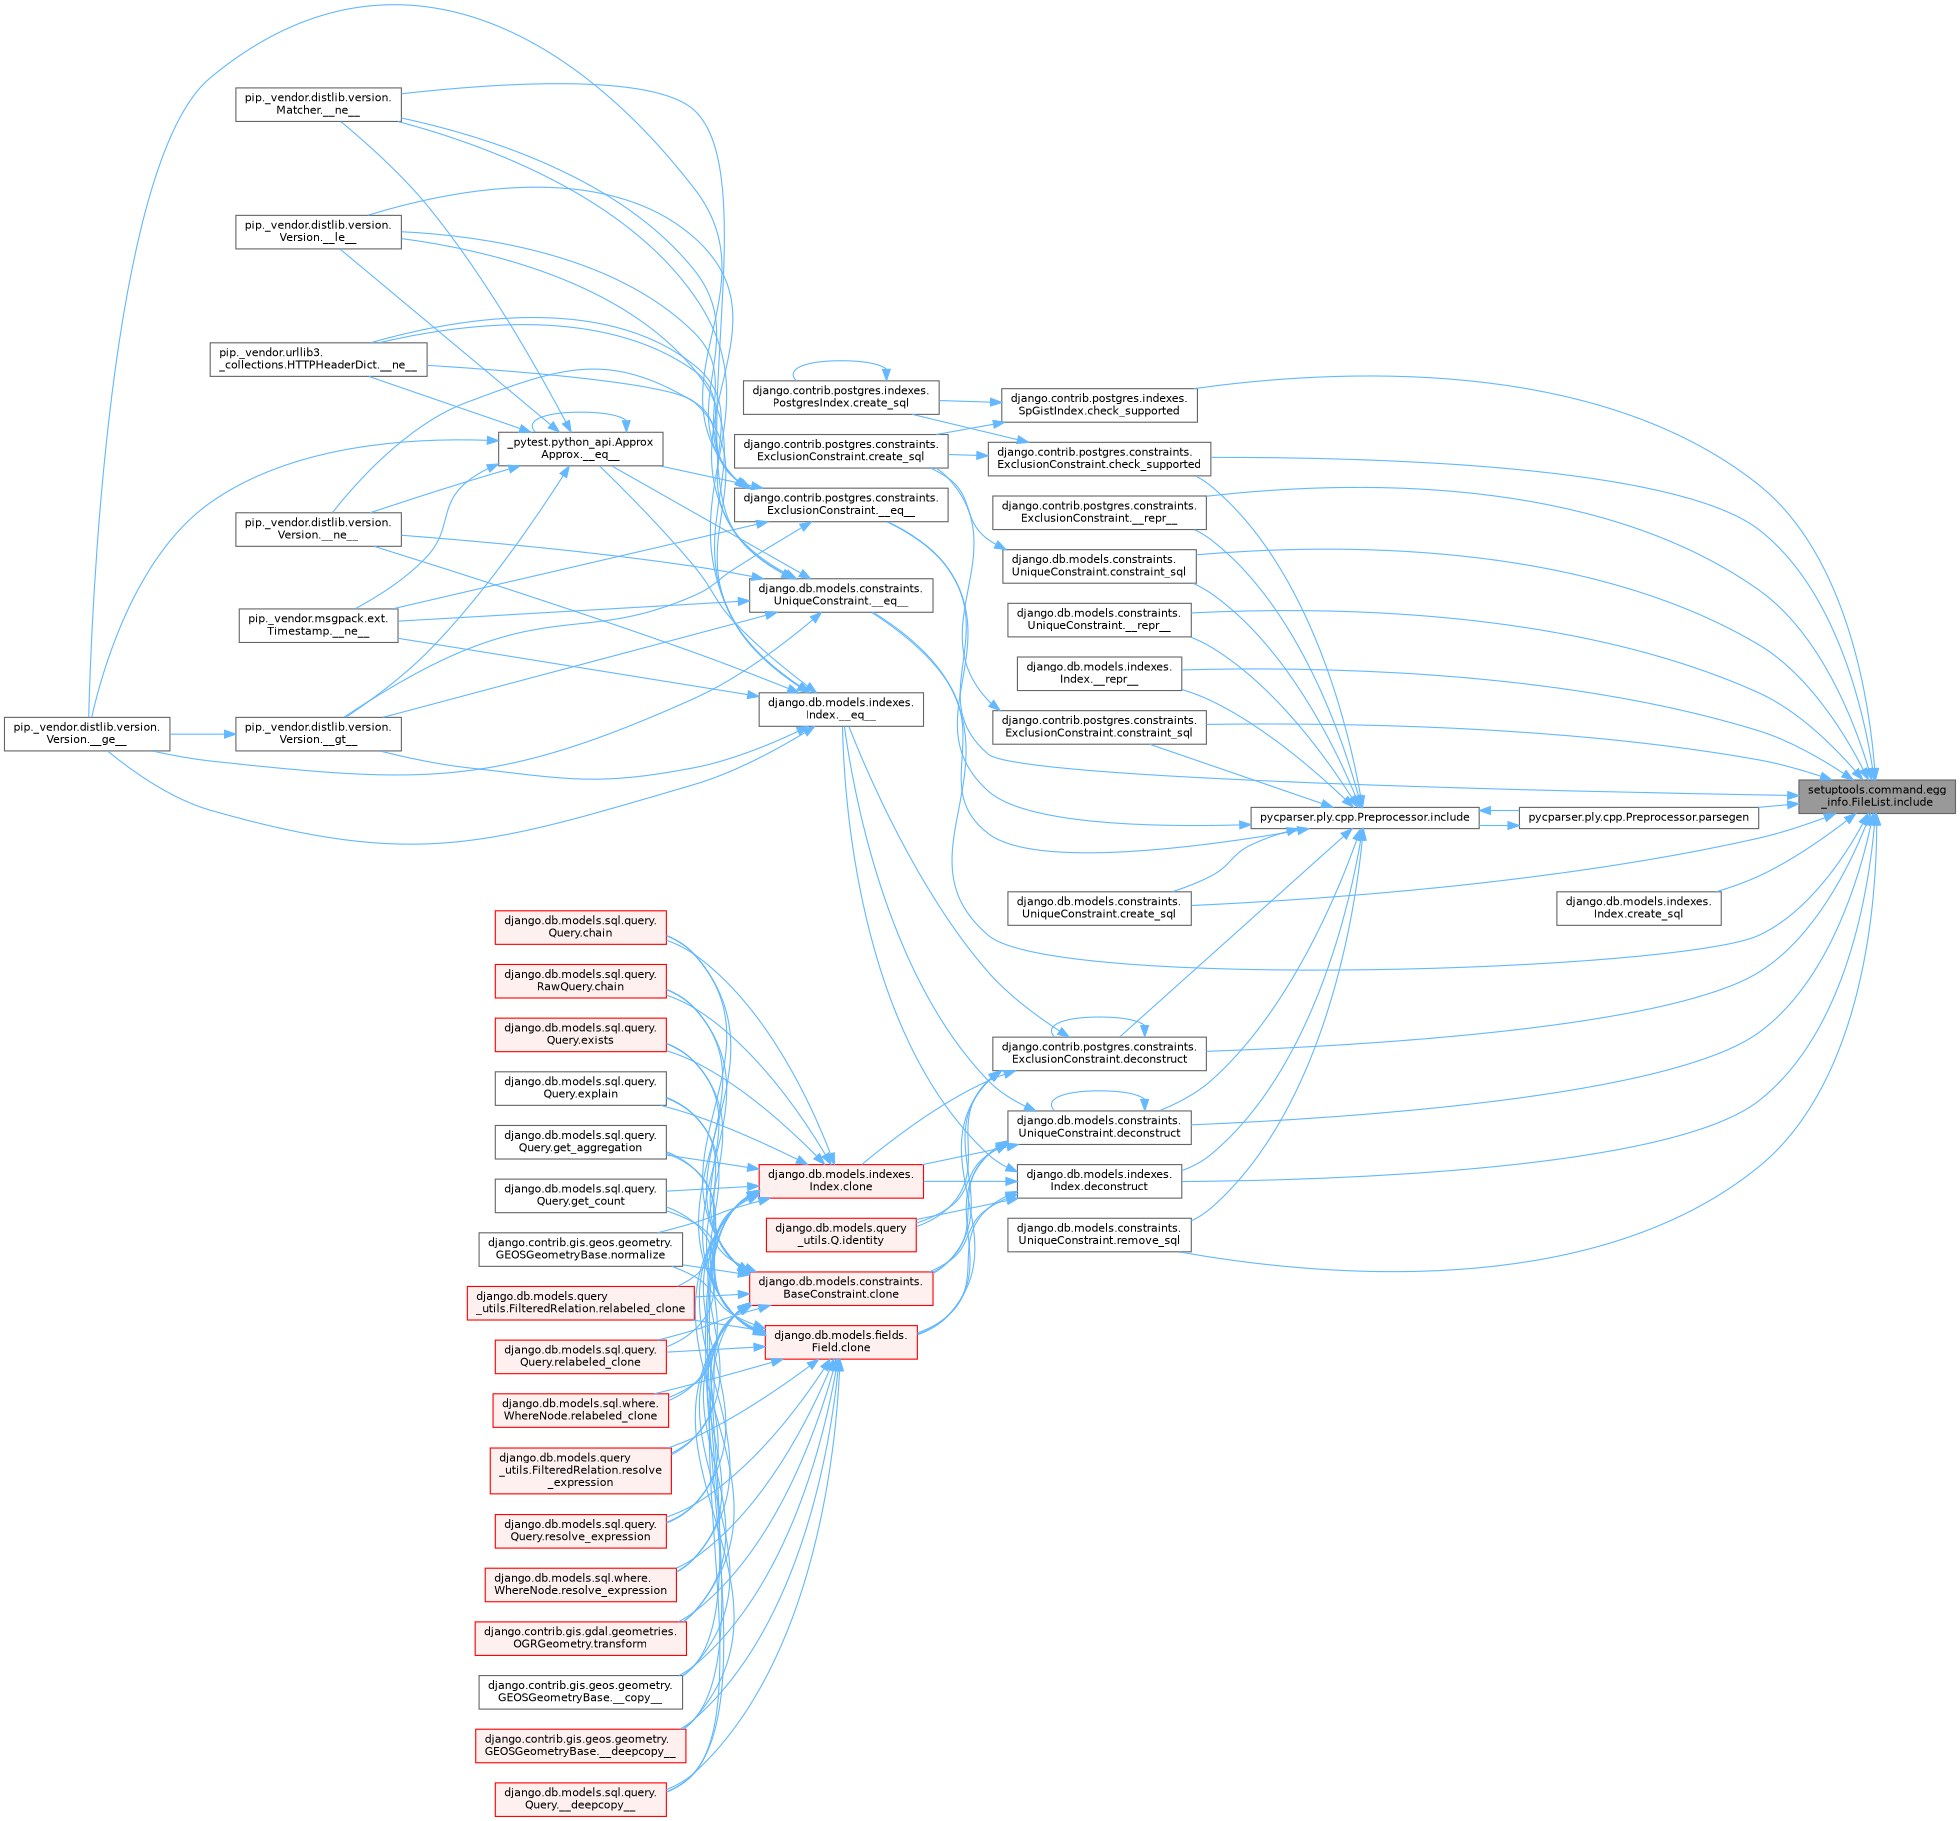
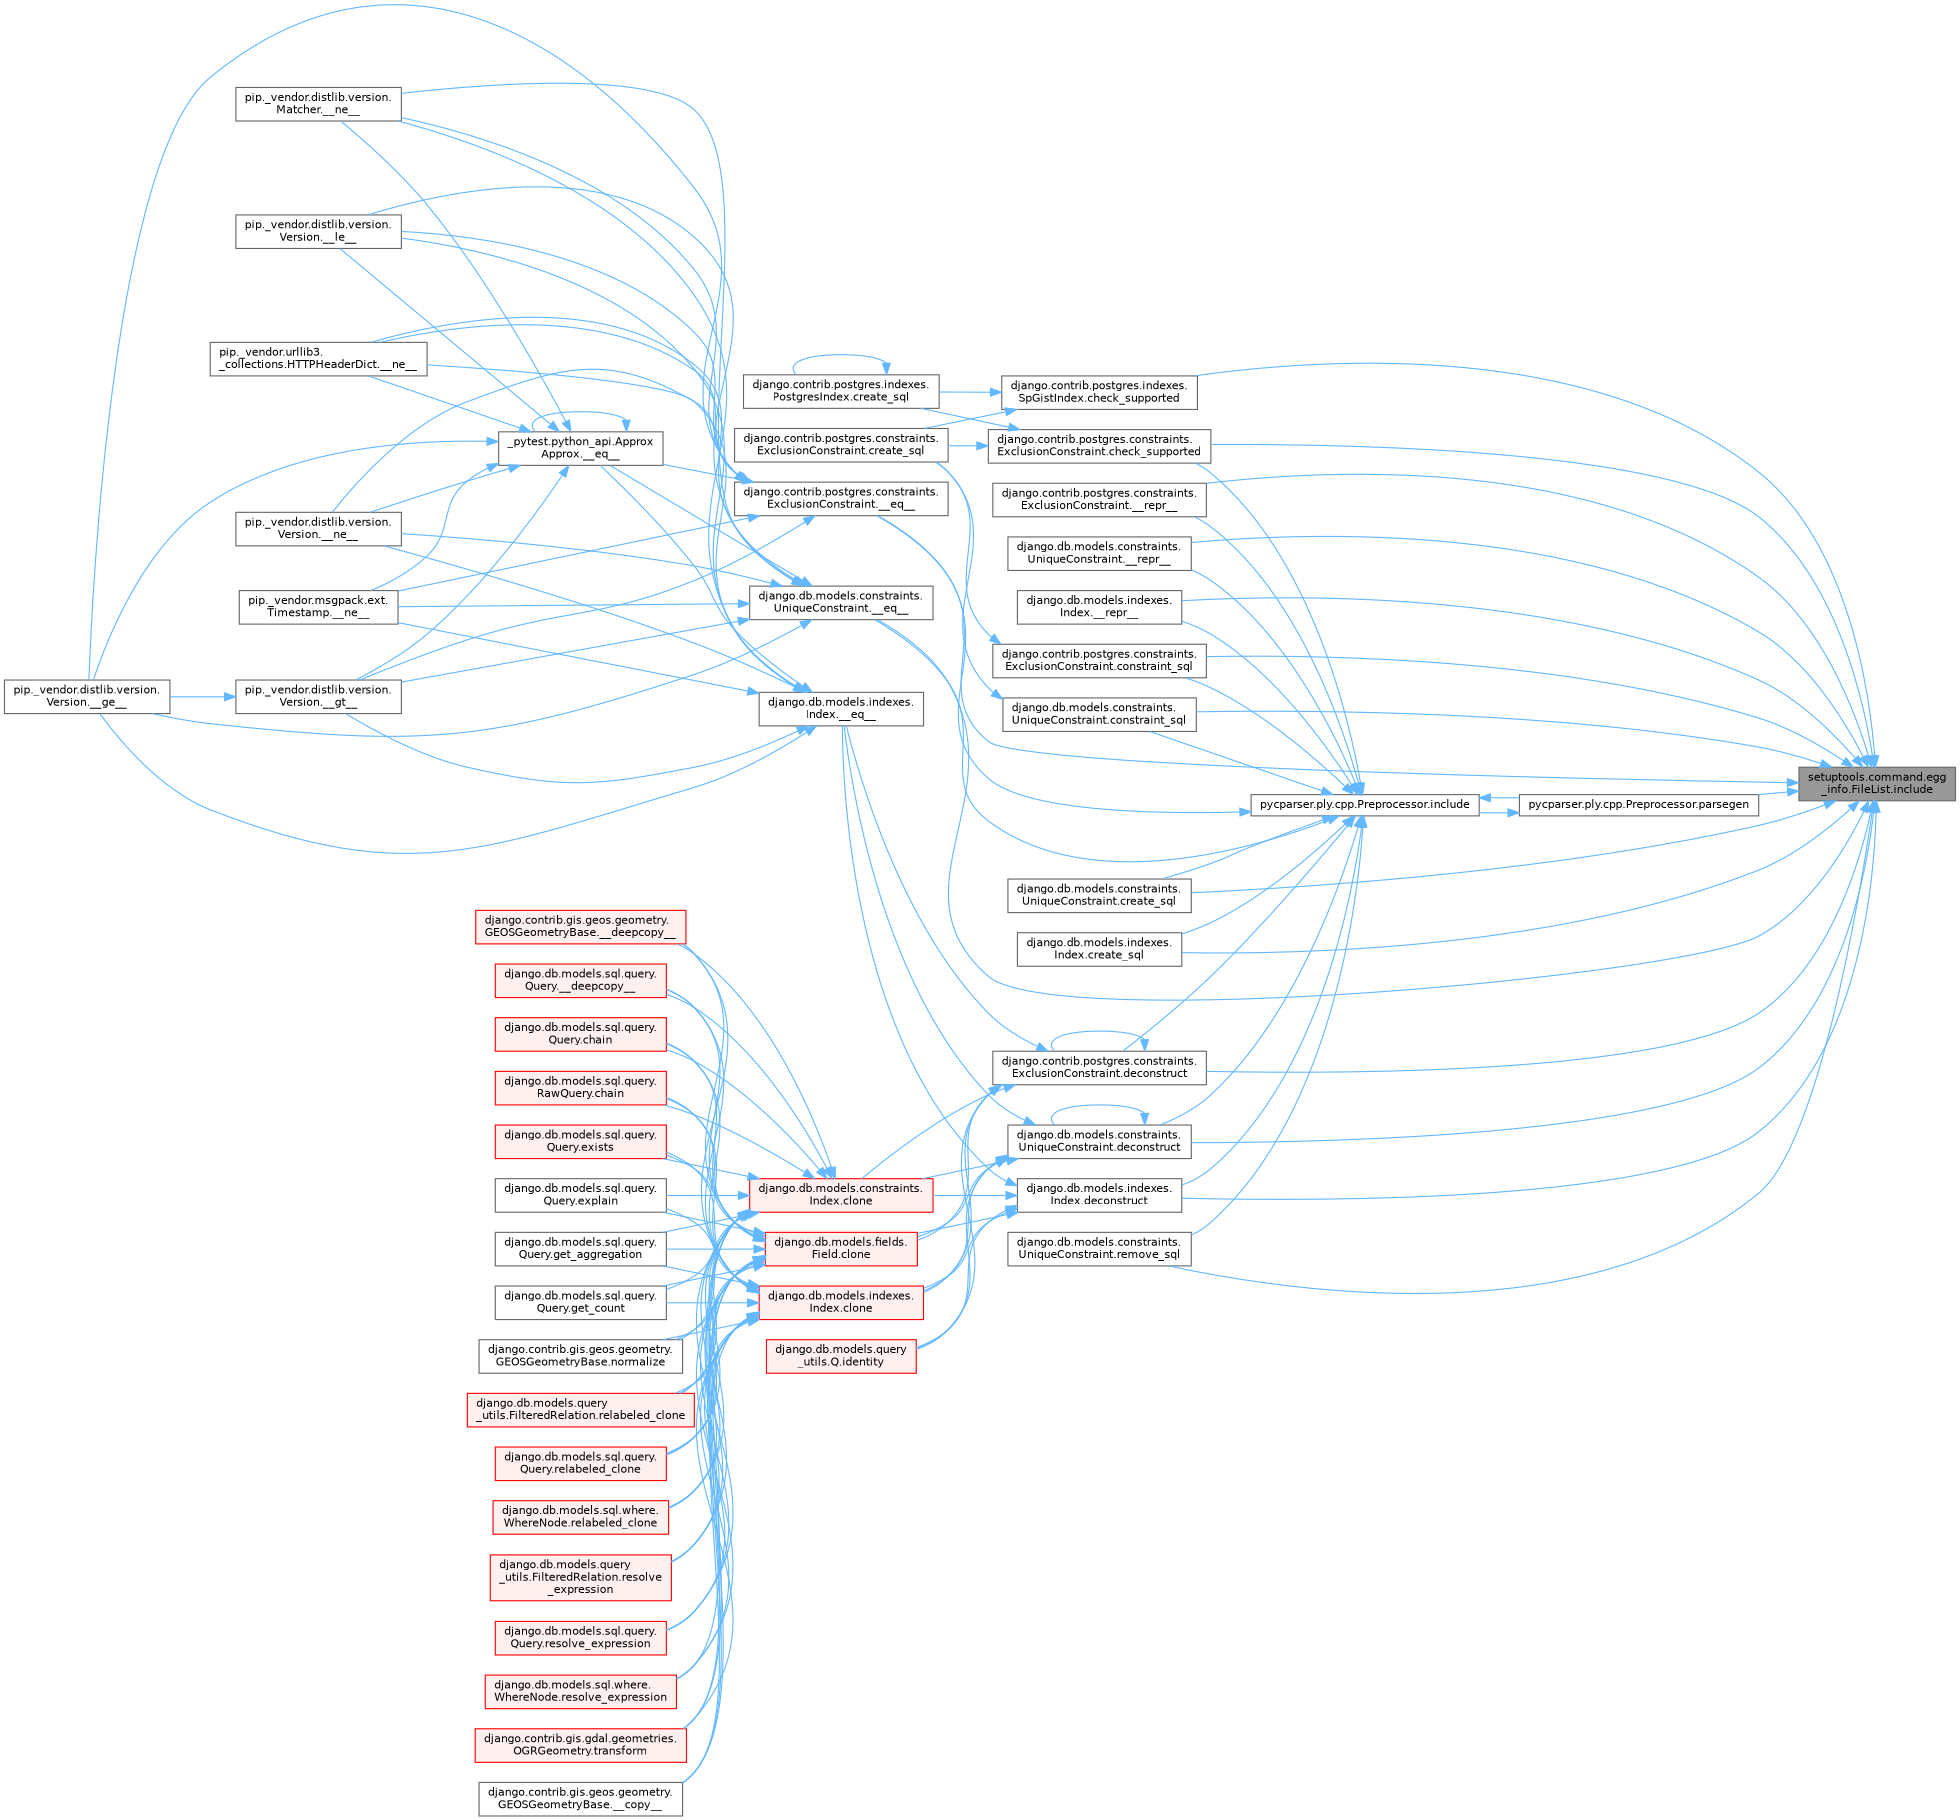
edge "django.db.models.indexes. Index.create_sql" -> "pycparser.ply.cpp.Preprocessor.include": added
node "django.db.models.constraints. BaseConstraint.clone": label "django.db.models.constraints. BaseConstraint.clone" -> "django.db.models.constraints. Index.clone"
